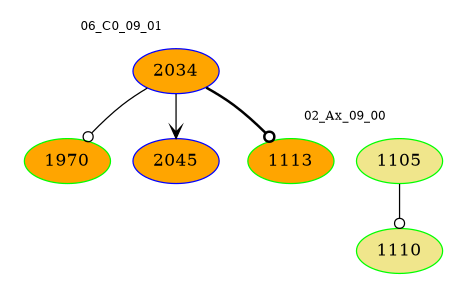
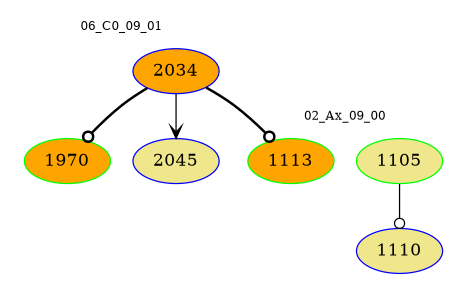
edge "2034" -> "1970": style solid -> bold
node "2045": fillcolor orange -> khaki
node "1110": color green -> blue
